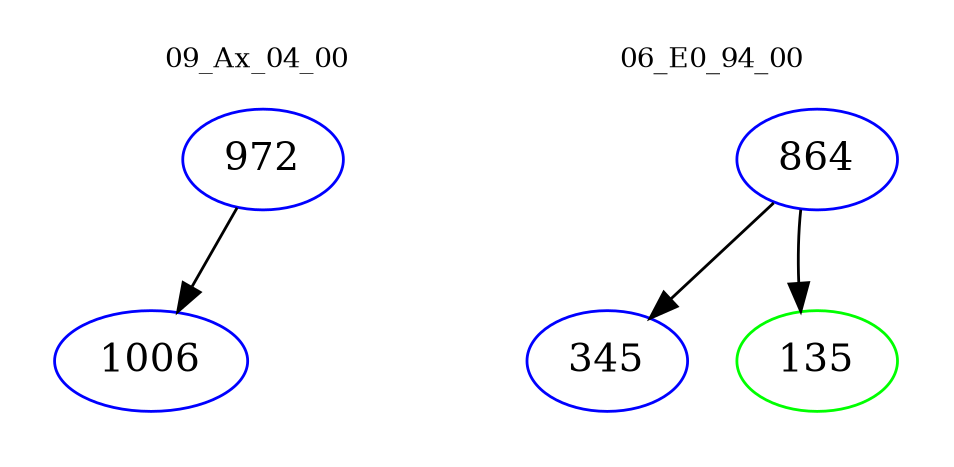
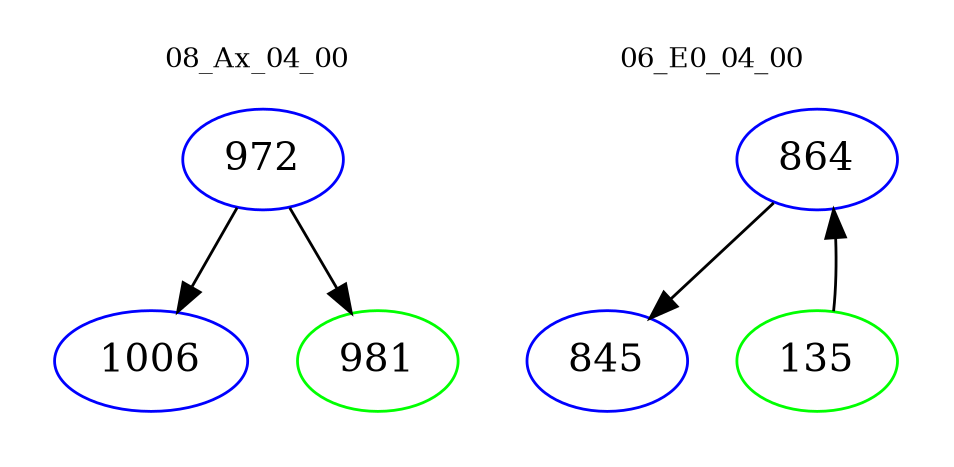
cluster "09_Ax_04_00": label "09_Ax_04_00" -> "08_Ax_04_00"
cluster "06_E0_94_00": label "06_E0_94_00" -> "06_E0_04_00"
edge "864" -> "135": reversed
node "981": added
node "345": label "345" -> "845"
